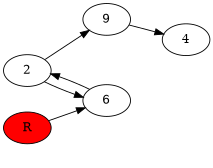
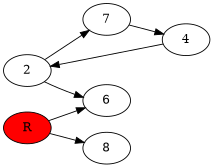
node "9": label "9" -> "7"
edge "6" -> "2": now "4" -> "2"
node "8": added
